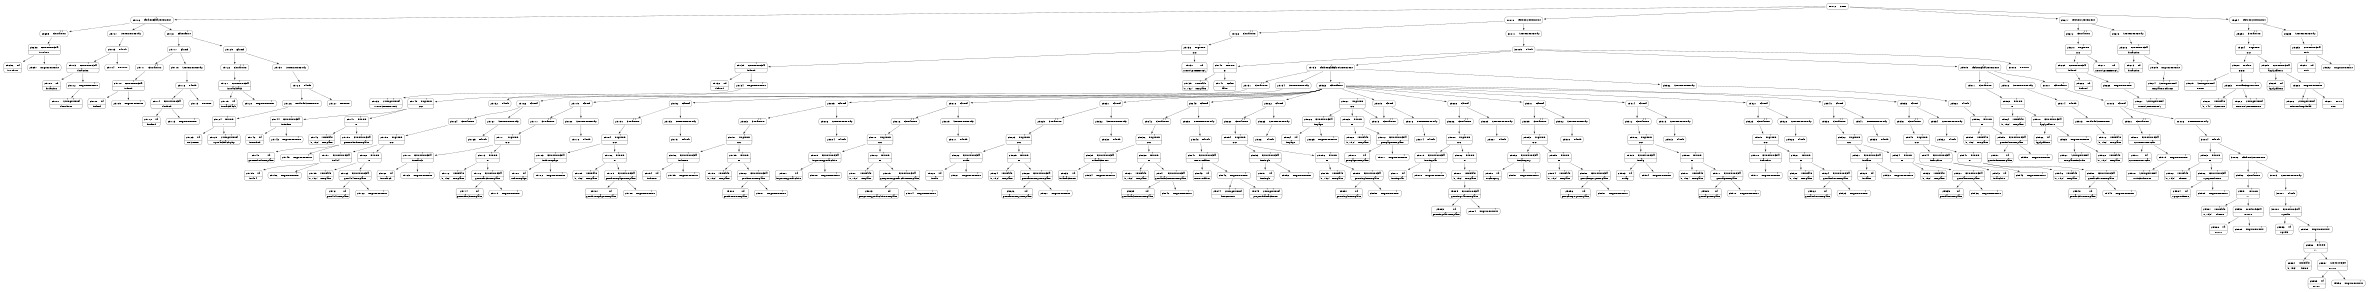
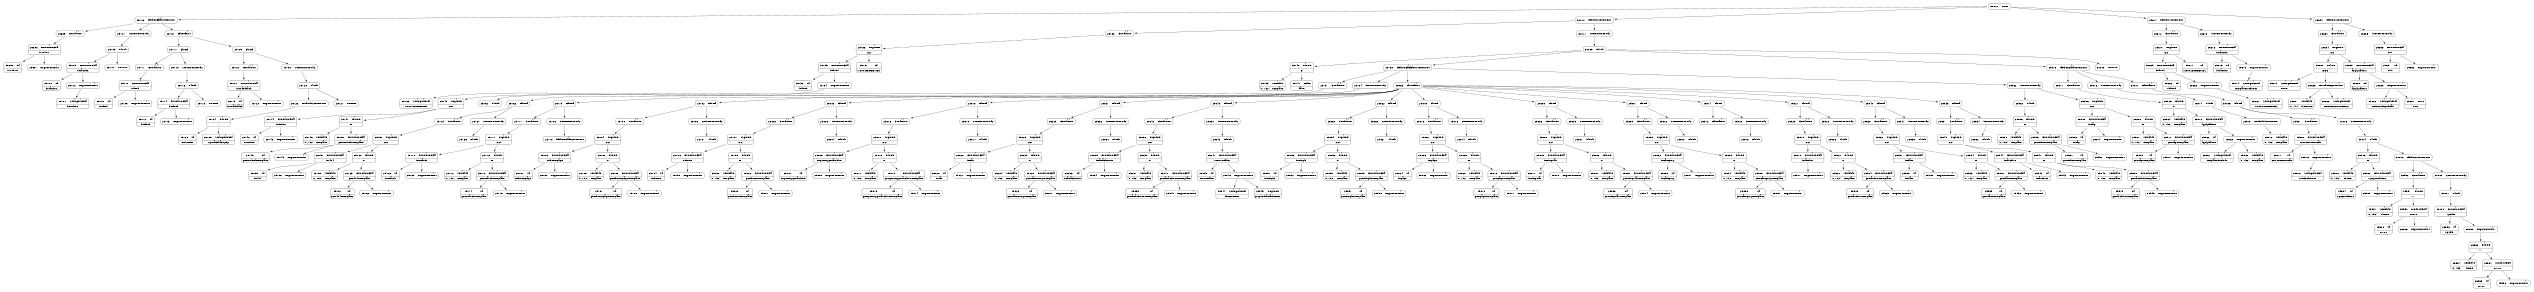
edge "29867" -> "29873": reversed
node "29912": text "Condition" -> "ElseIfList"
edge "29912" -> "29906": now "29962" -> "29906"
node "29778": text "Block" -> "IfThenElifStatement"
edge "29881" -> "29885": now "29882" -> "29885"
node "29845": text "StringLiteral" -> "LogicOP"
